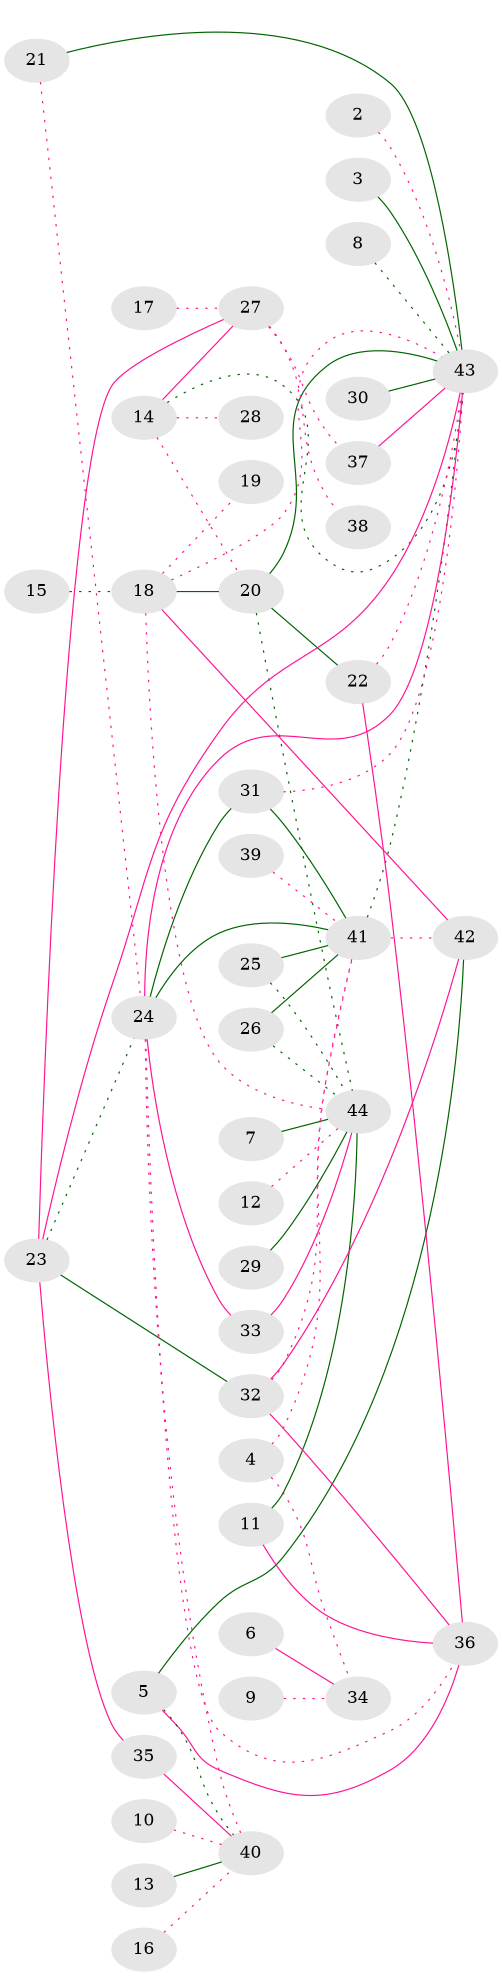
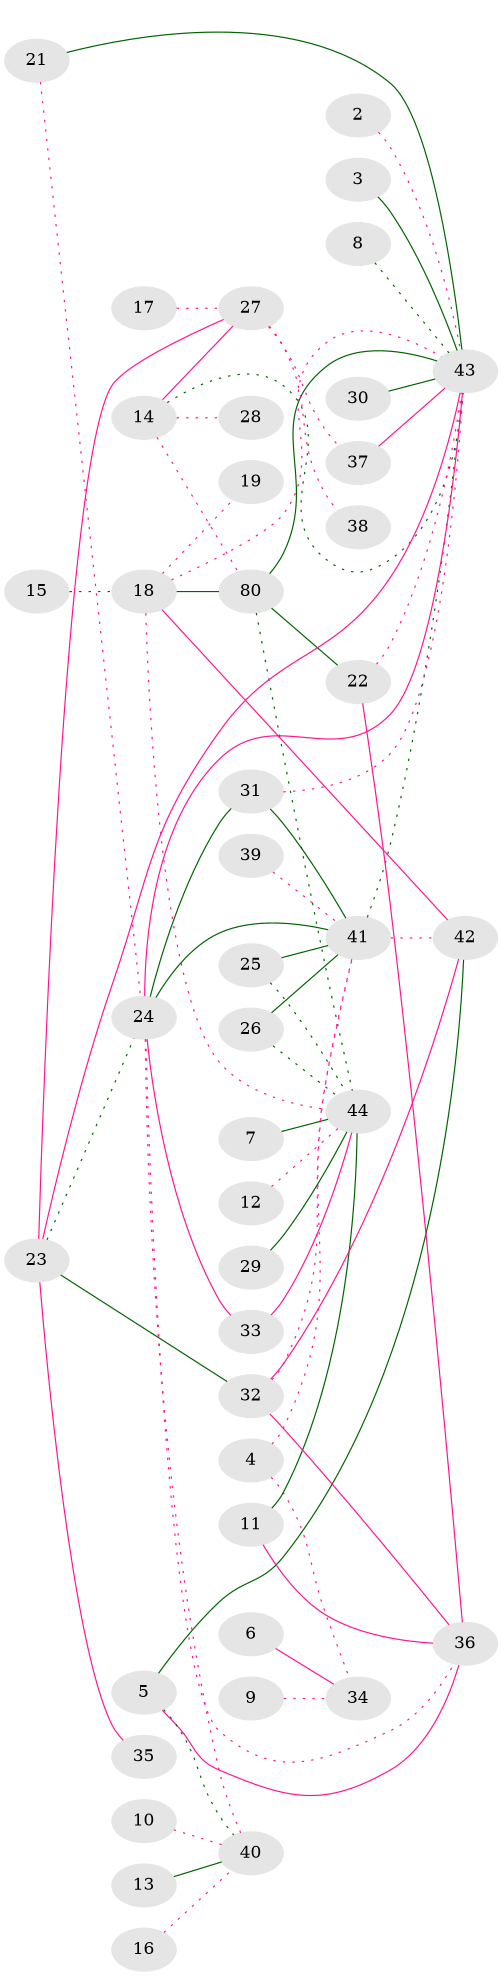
node "20": label "20" -> "80"
edge "35" -- "40": removed
